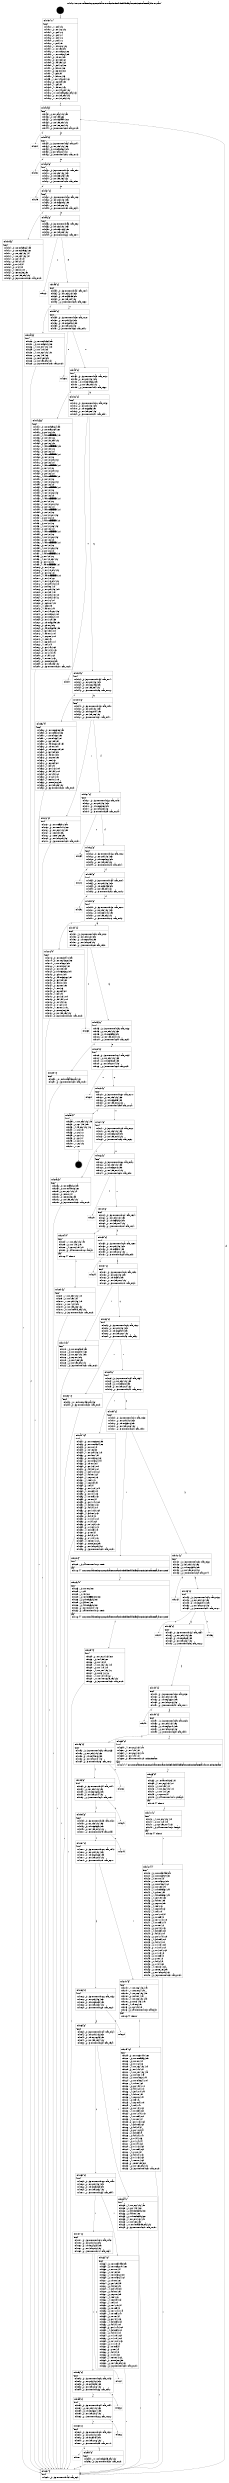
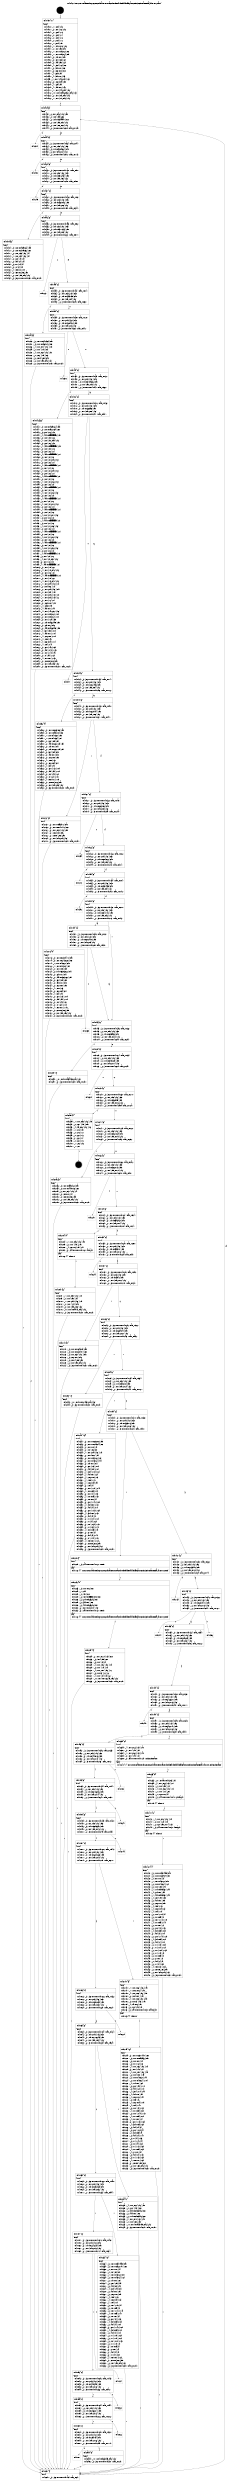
edge "0x401bbb [28]" -> "0x402175 [91]": now "0x401bbb [28]" -> "0x401bf3 [28]"
